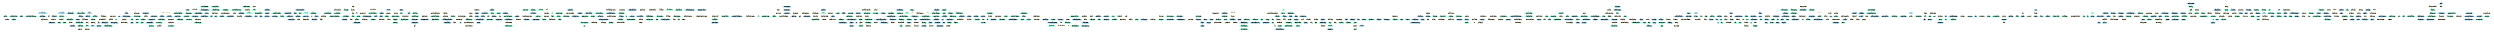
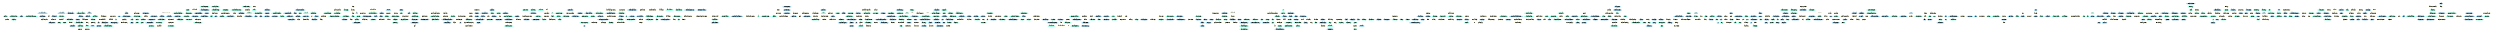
node "energy harvesting": label "energy harvesting" -> "algebraic harvesting"
